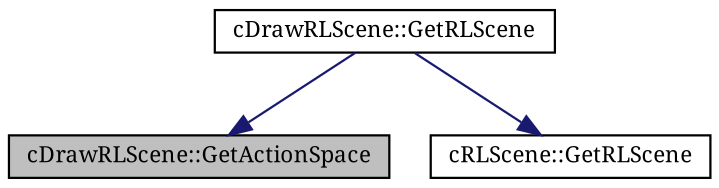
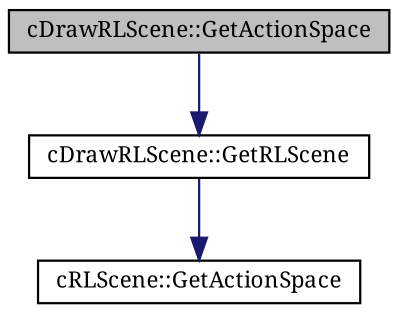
edge "cDrawRLScene::GetRLScene" -> "cDrawRLScene::GetActionSpace": reversed
node "cRLScene::GetRLScene": label "cRLScene::GetRLScene" -> "cRLScene::GetActionSpace"
